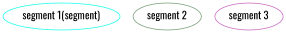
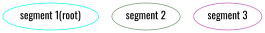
node "segment 1(segment)": label "segment 1(segment)" -> "segment 1(root)"
